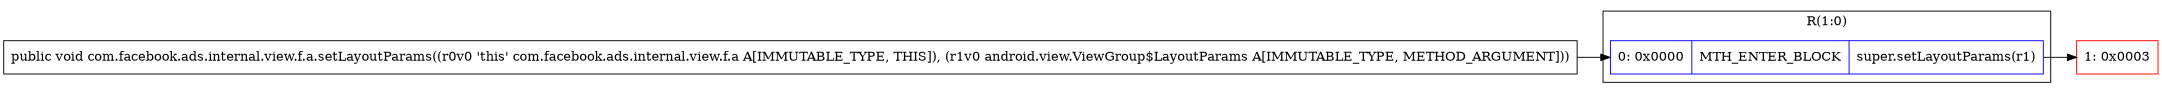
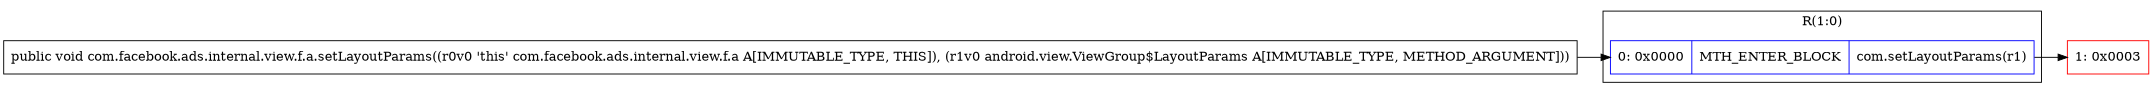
node "0: 0x0000": text "super.setLayoutParams(r1)" -> "com.setLayoutParams(r1)"
